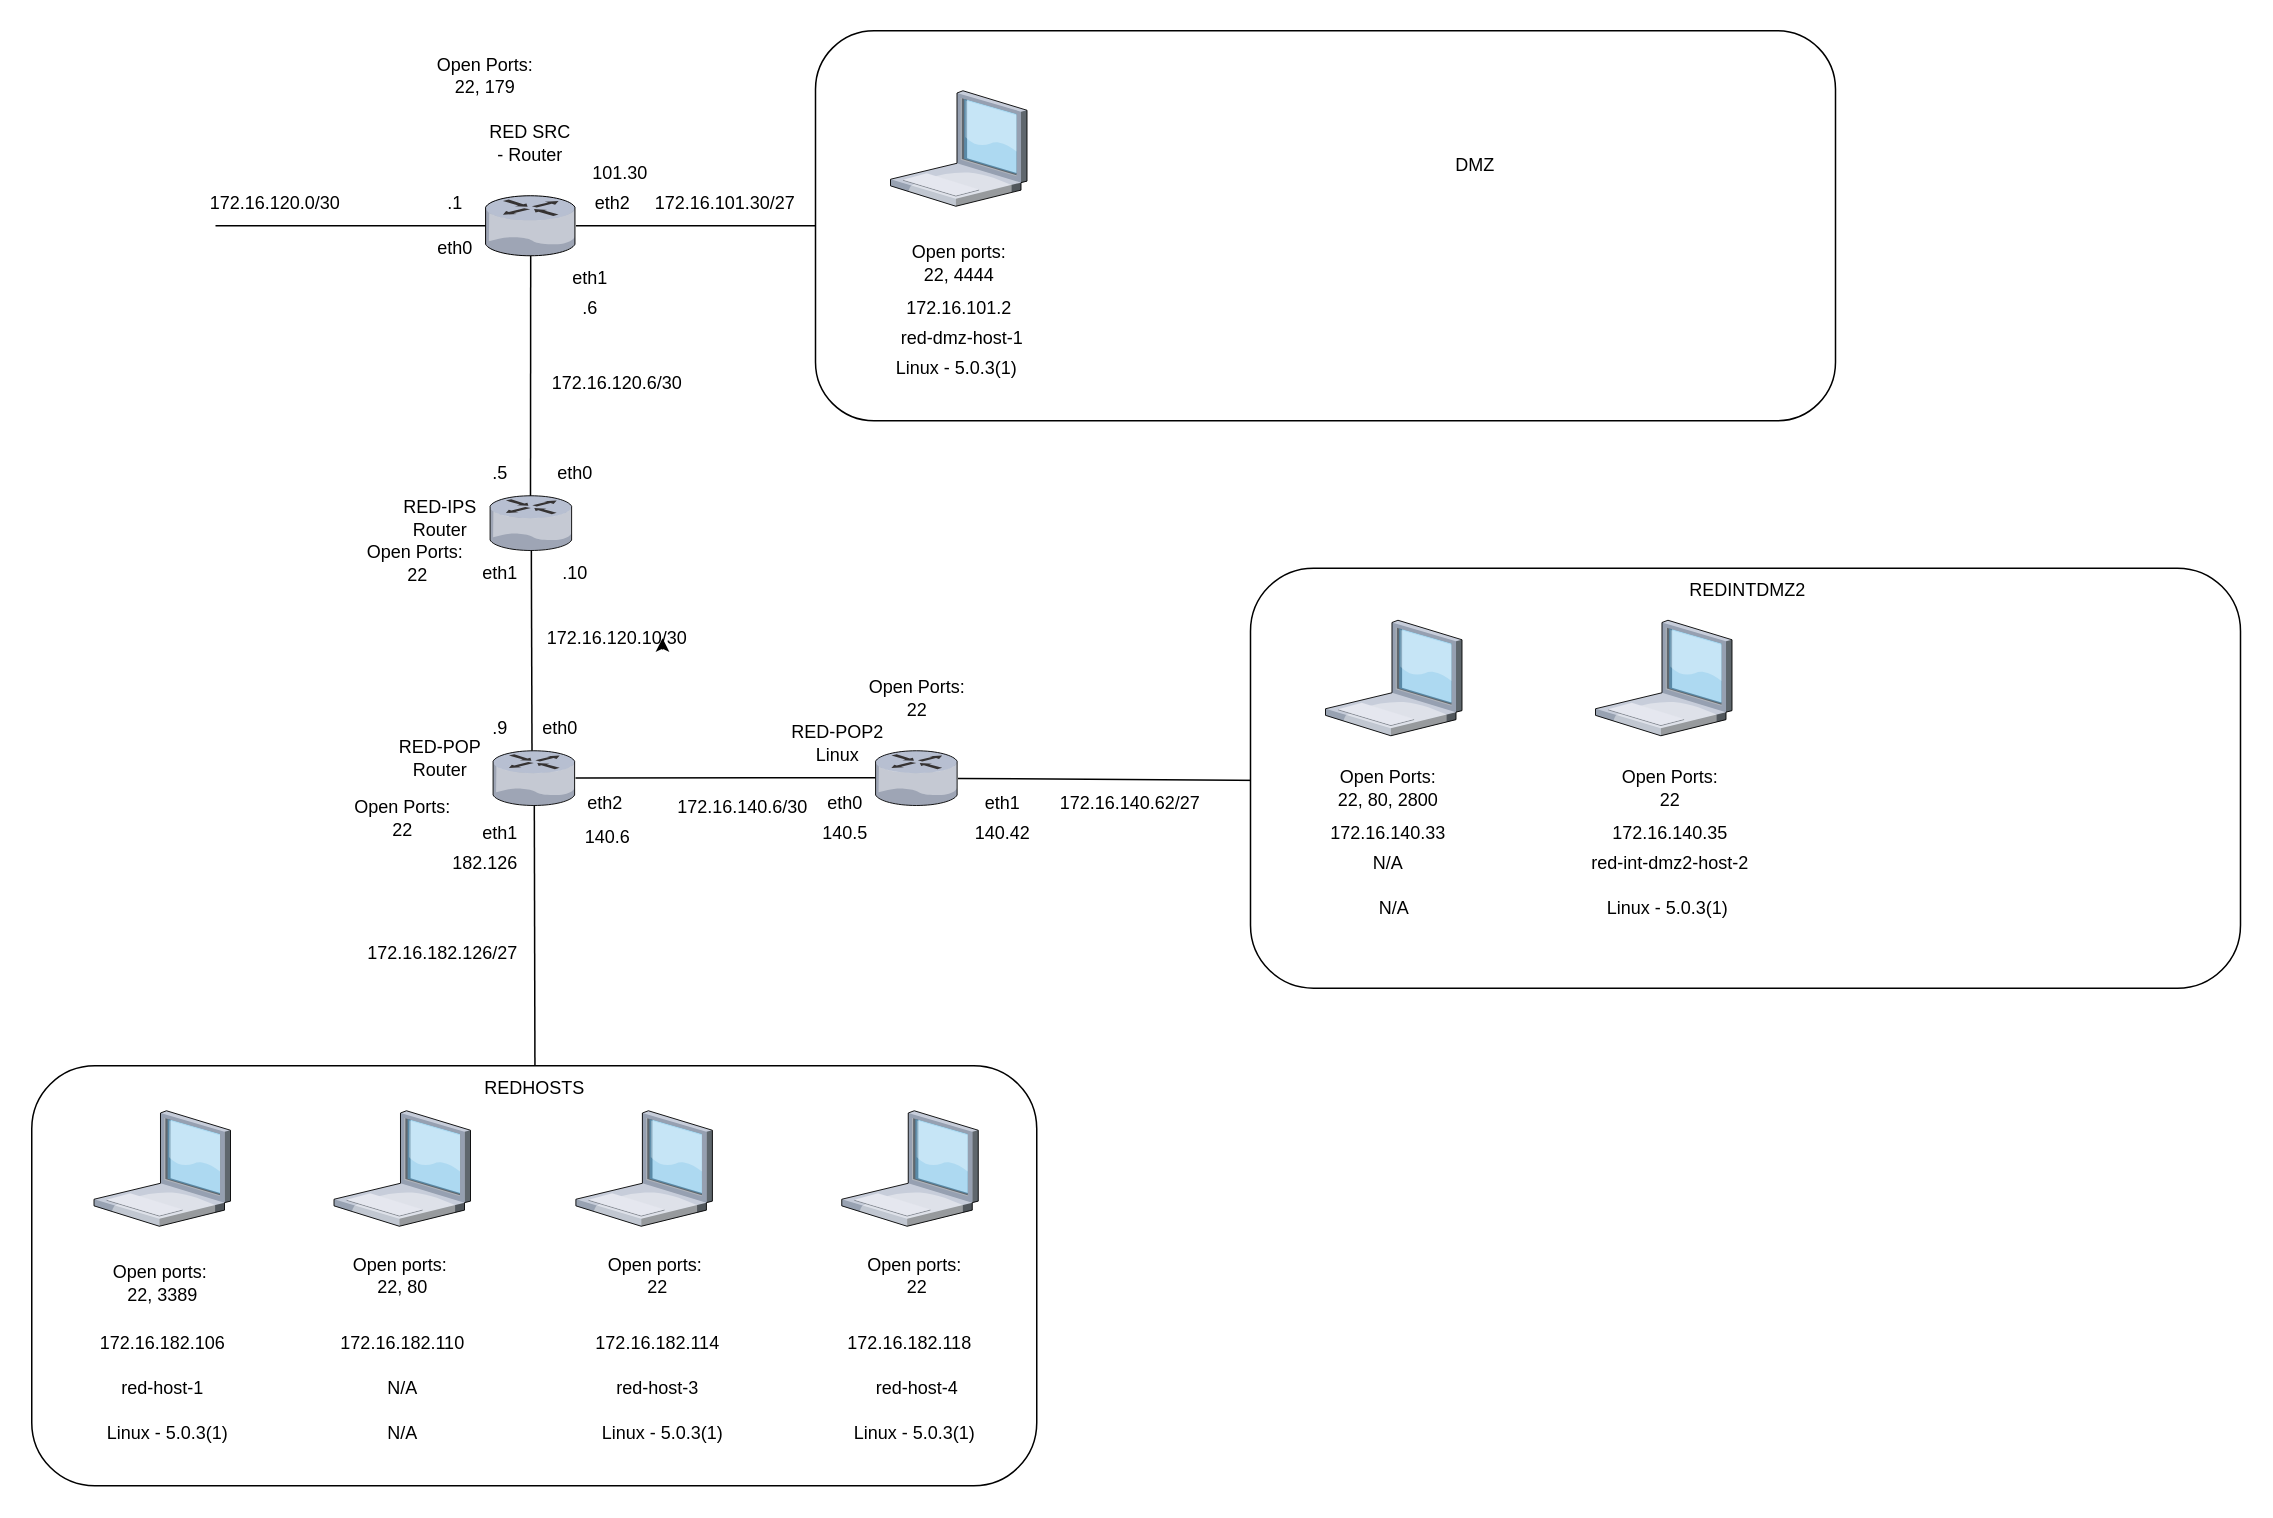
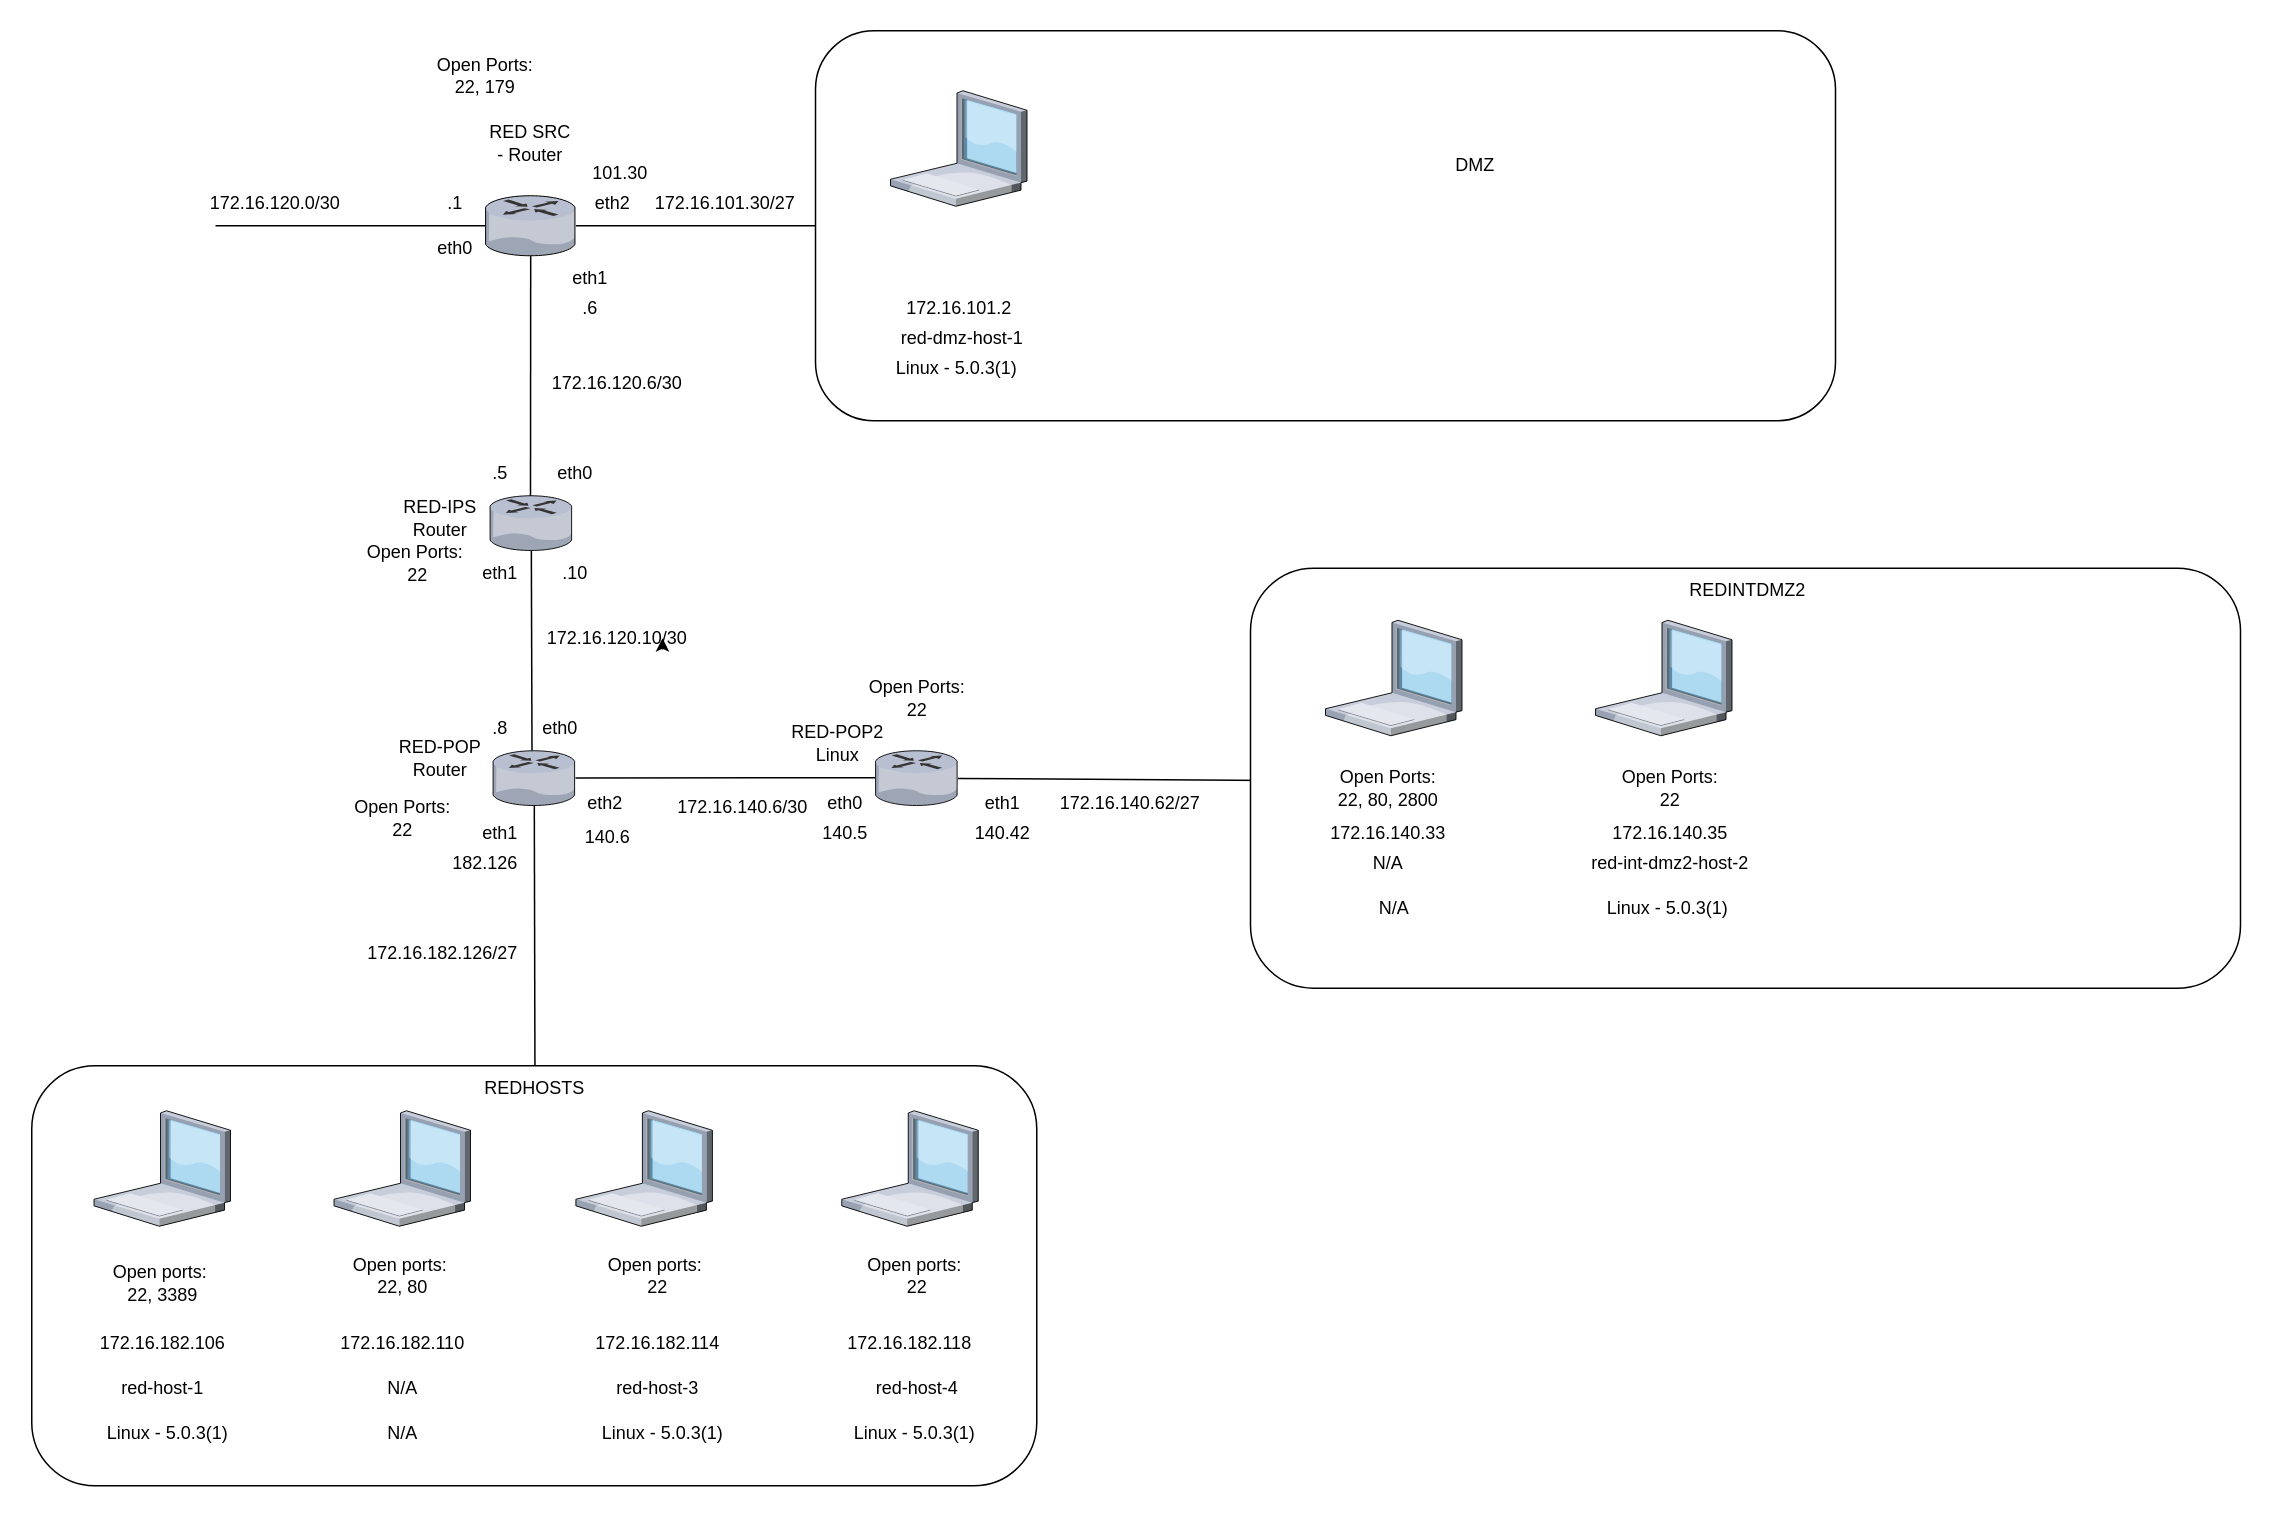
node "Open ports: 22, 4444": removed
node ".9": label ".9" -> ".8"
